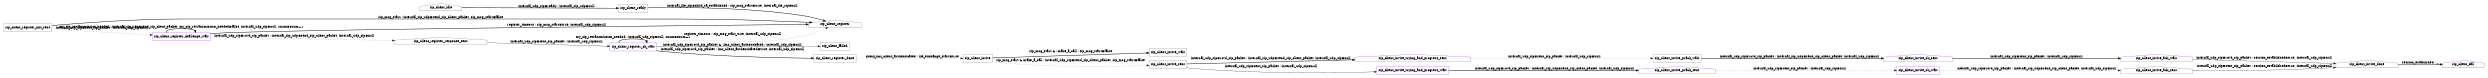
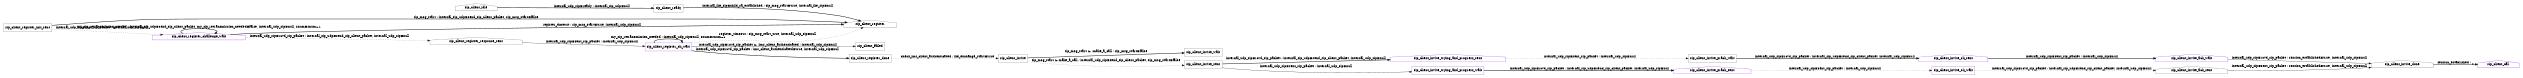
node "sip_client_register_challenge_wait": shape box -> house
